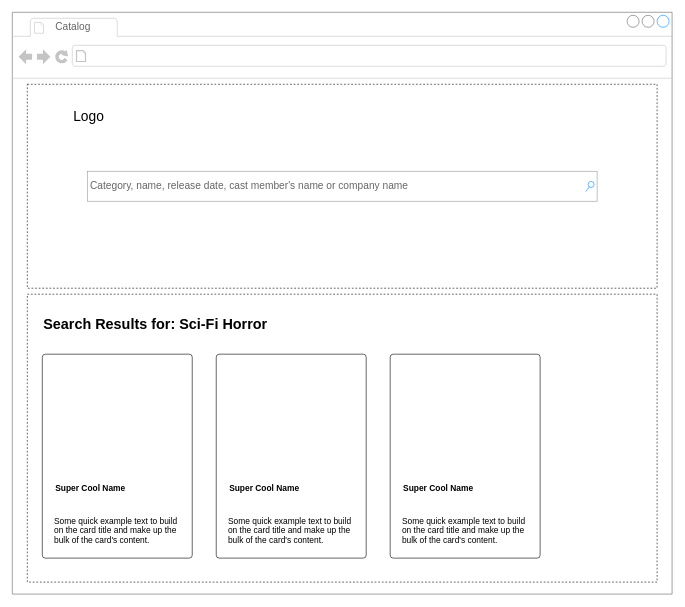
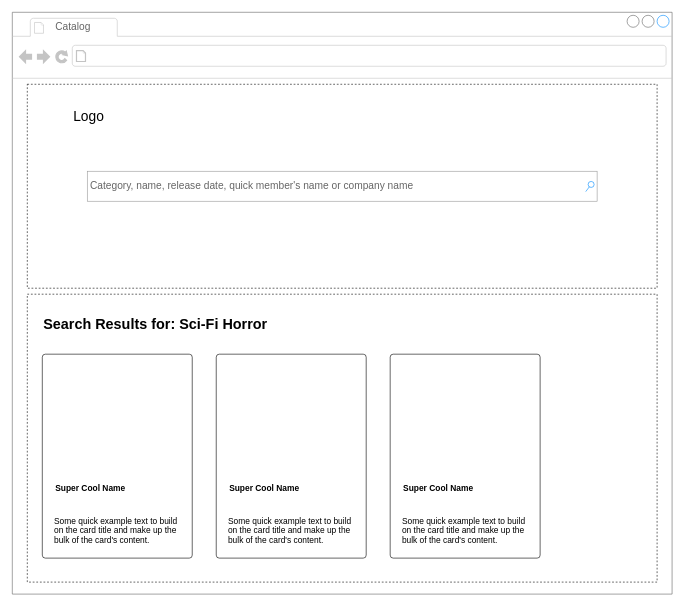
node "Category, name, release date, cast member's name or company name": label "Category, name, release date, cast member's name or company name" -> "Category, name, release date, quick member's name or company name"
